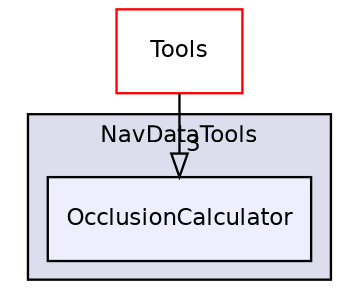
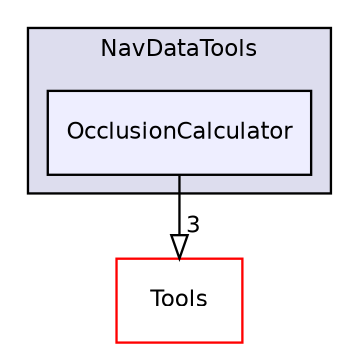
edge "Tools" -> "OcclusionCalculator": reversed
